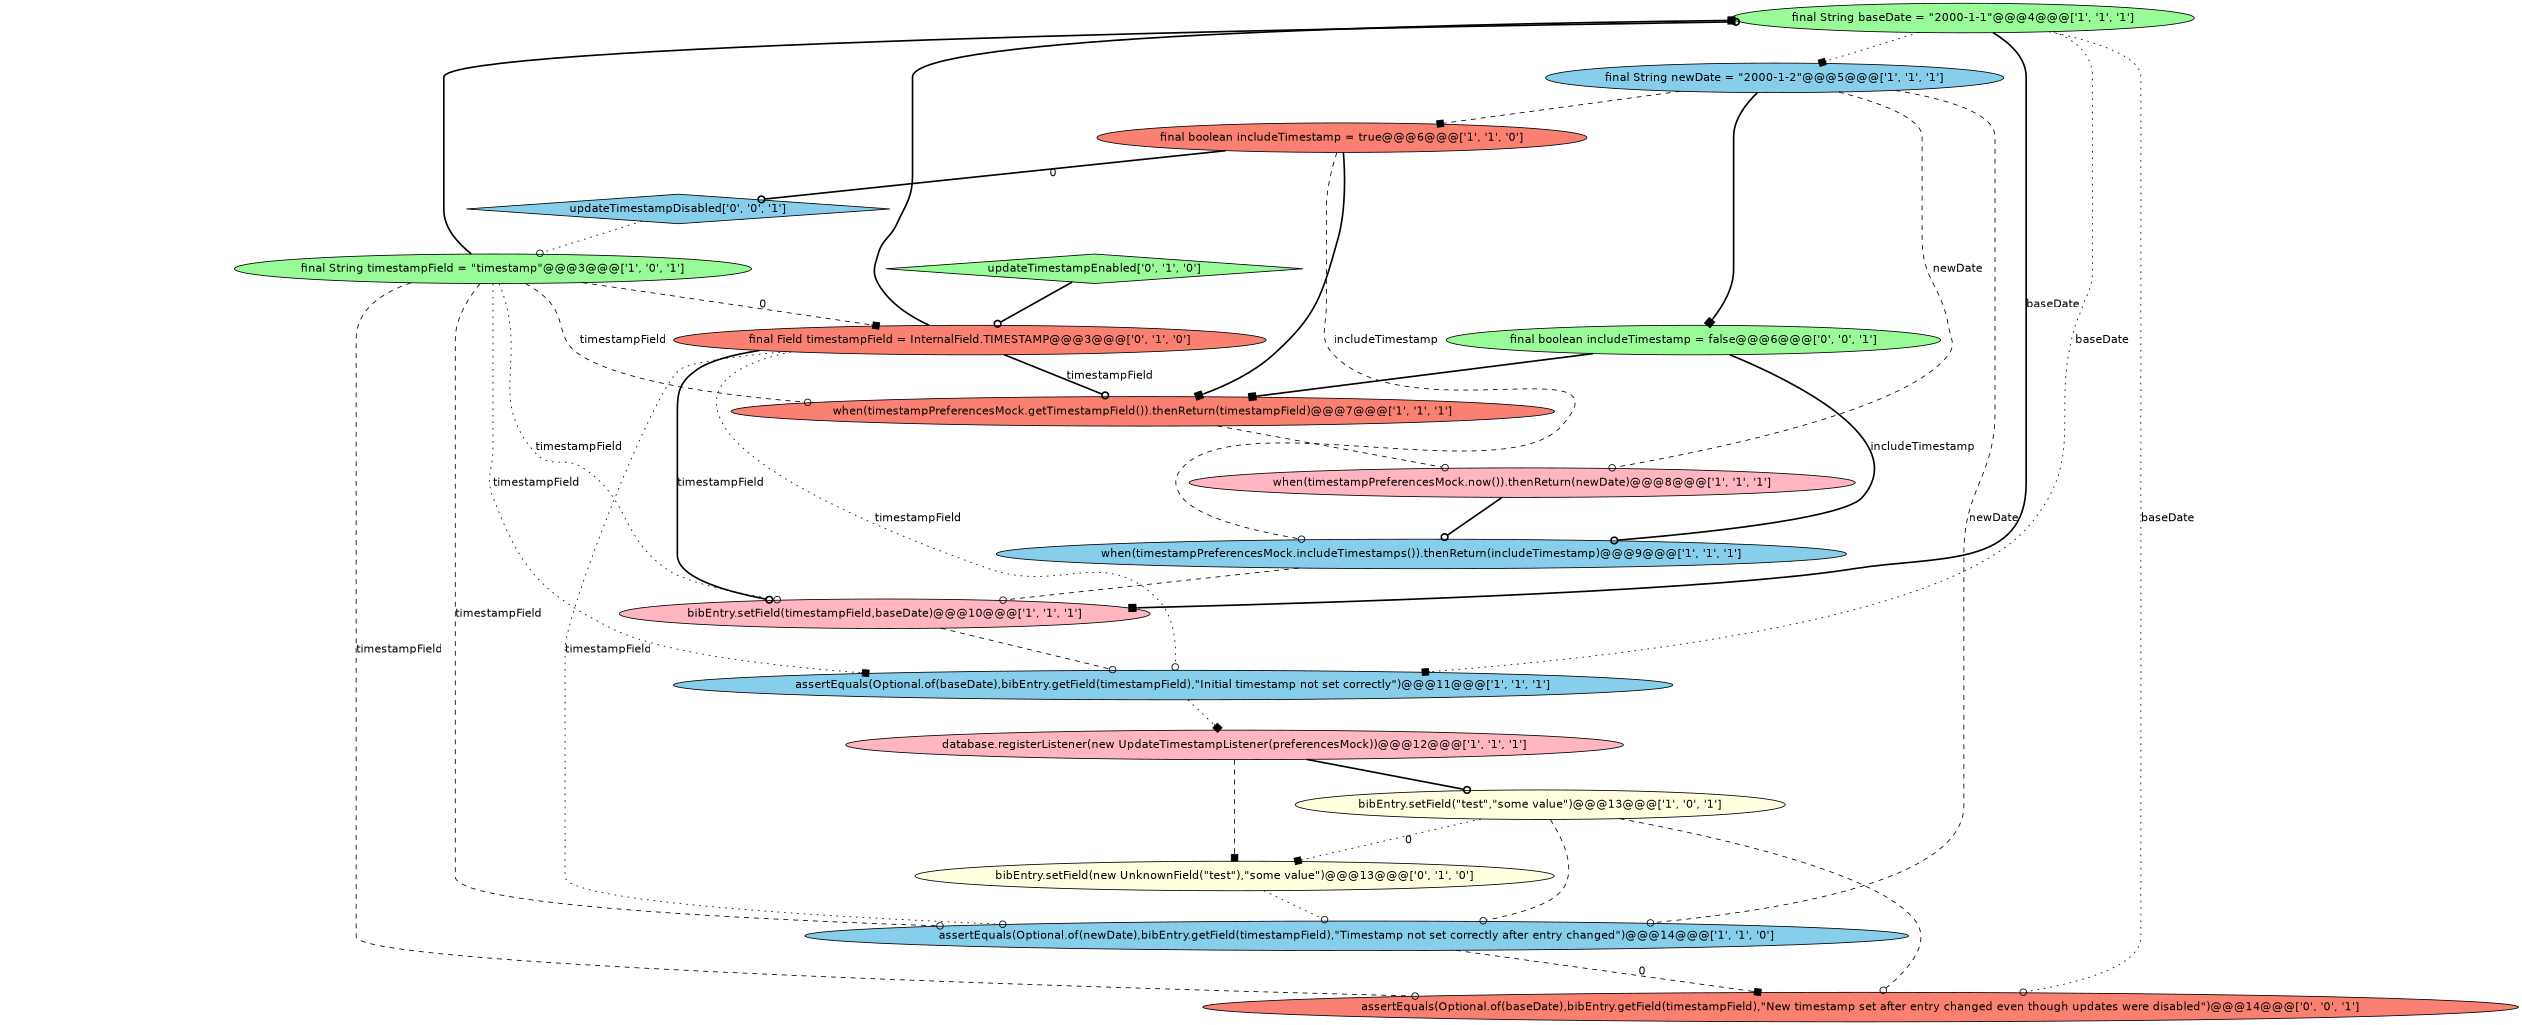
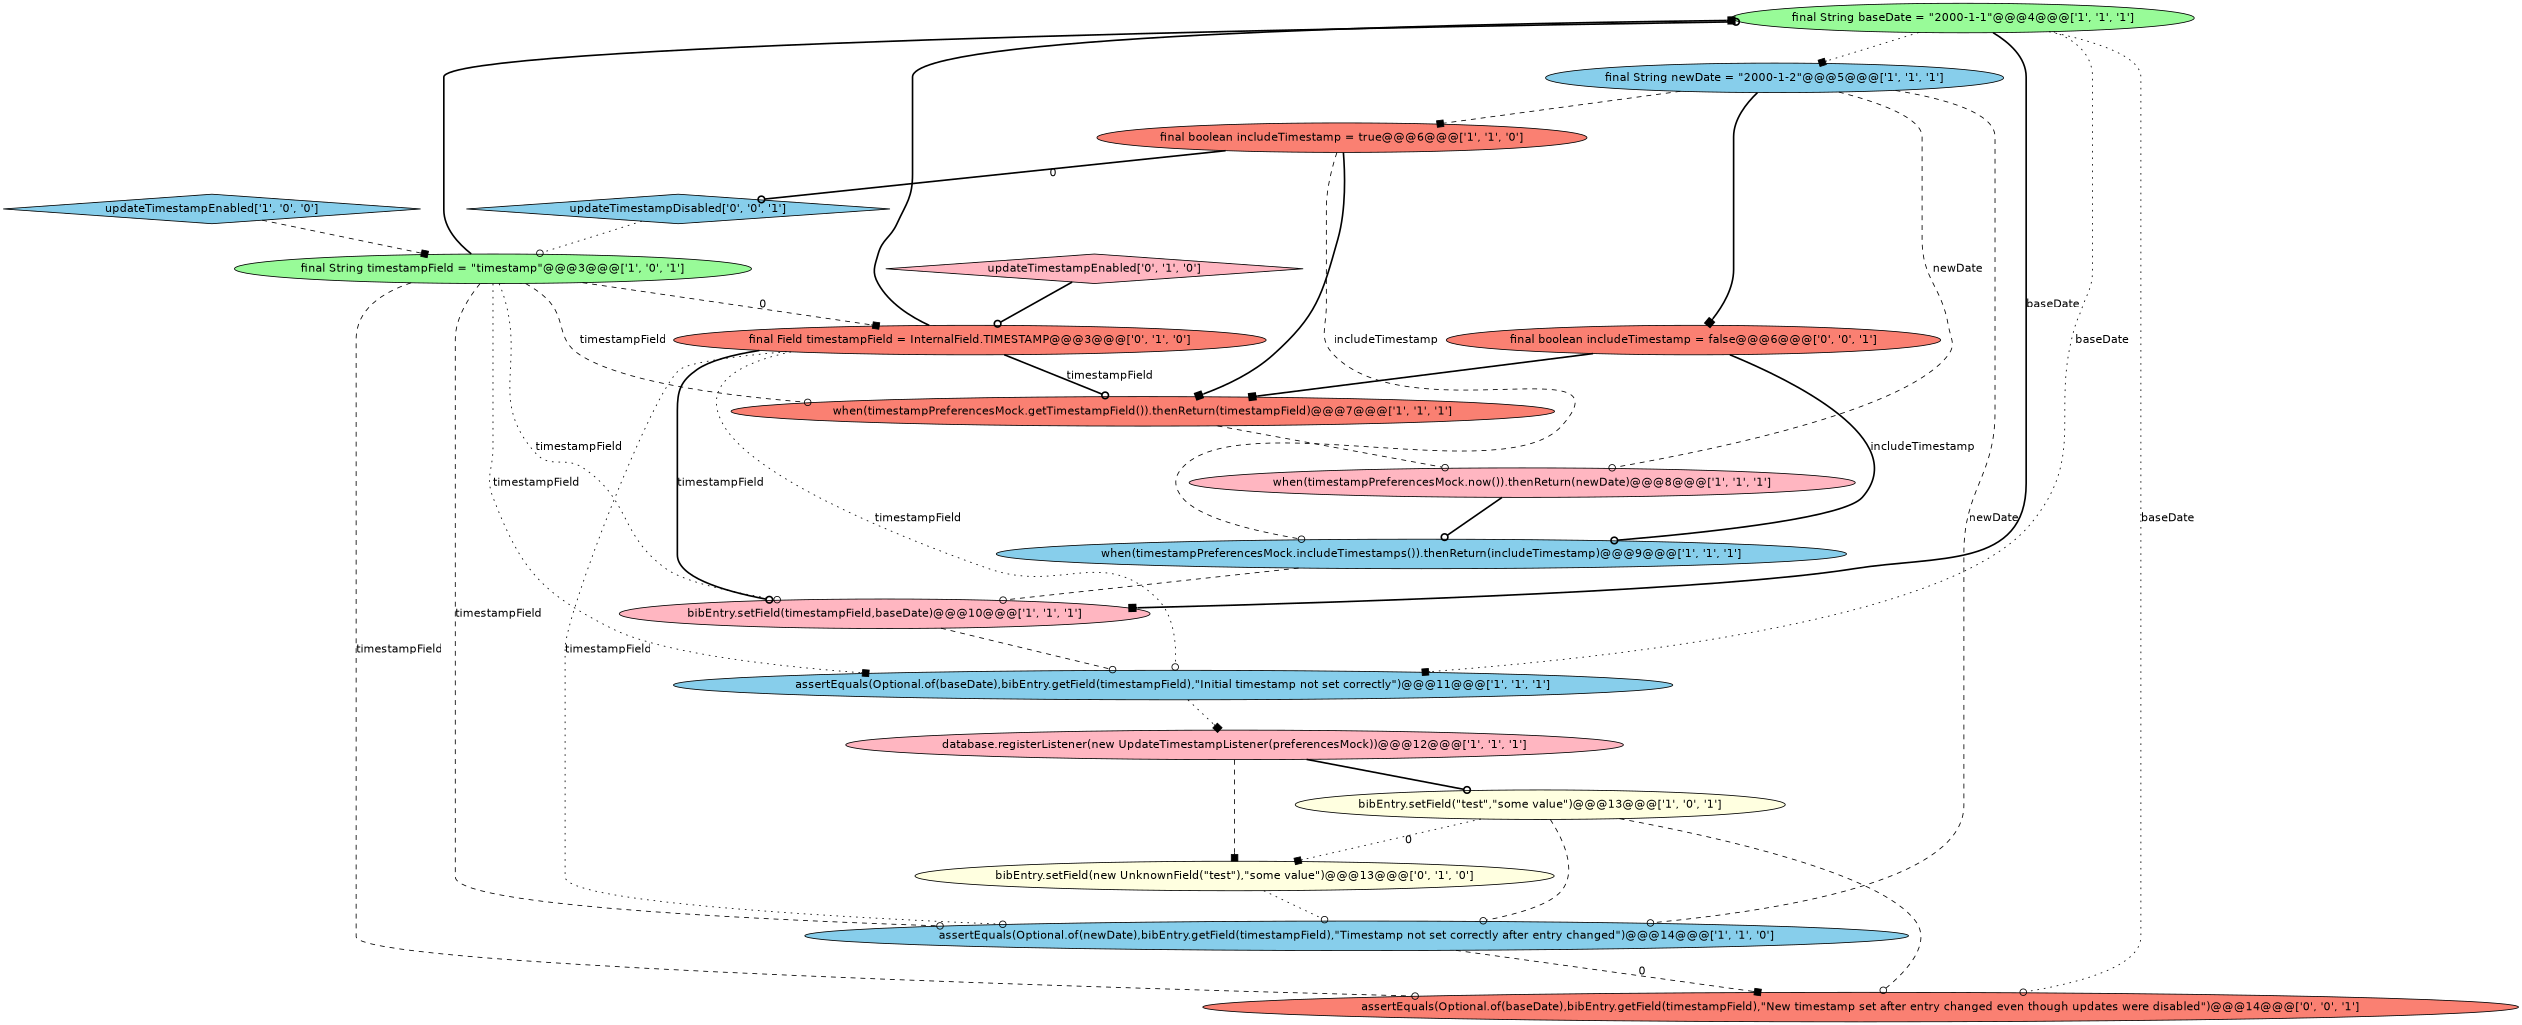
node "updateTimestampEnabled['1', '0', '0']": added
node "updateTimestampEnabled['0', '1', '0']": fillcolor palegreen -> lightpink
node "final boolean includeTimestamp = false@@@6@@@['0', '0', '1']": fillcolor palegreen -> salmon
